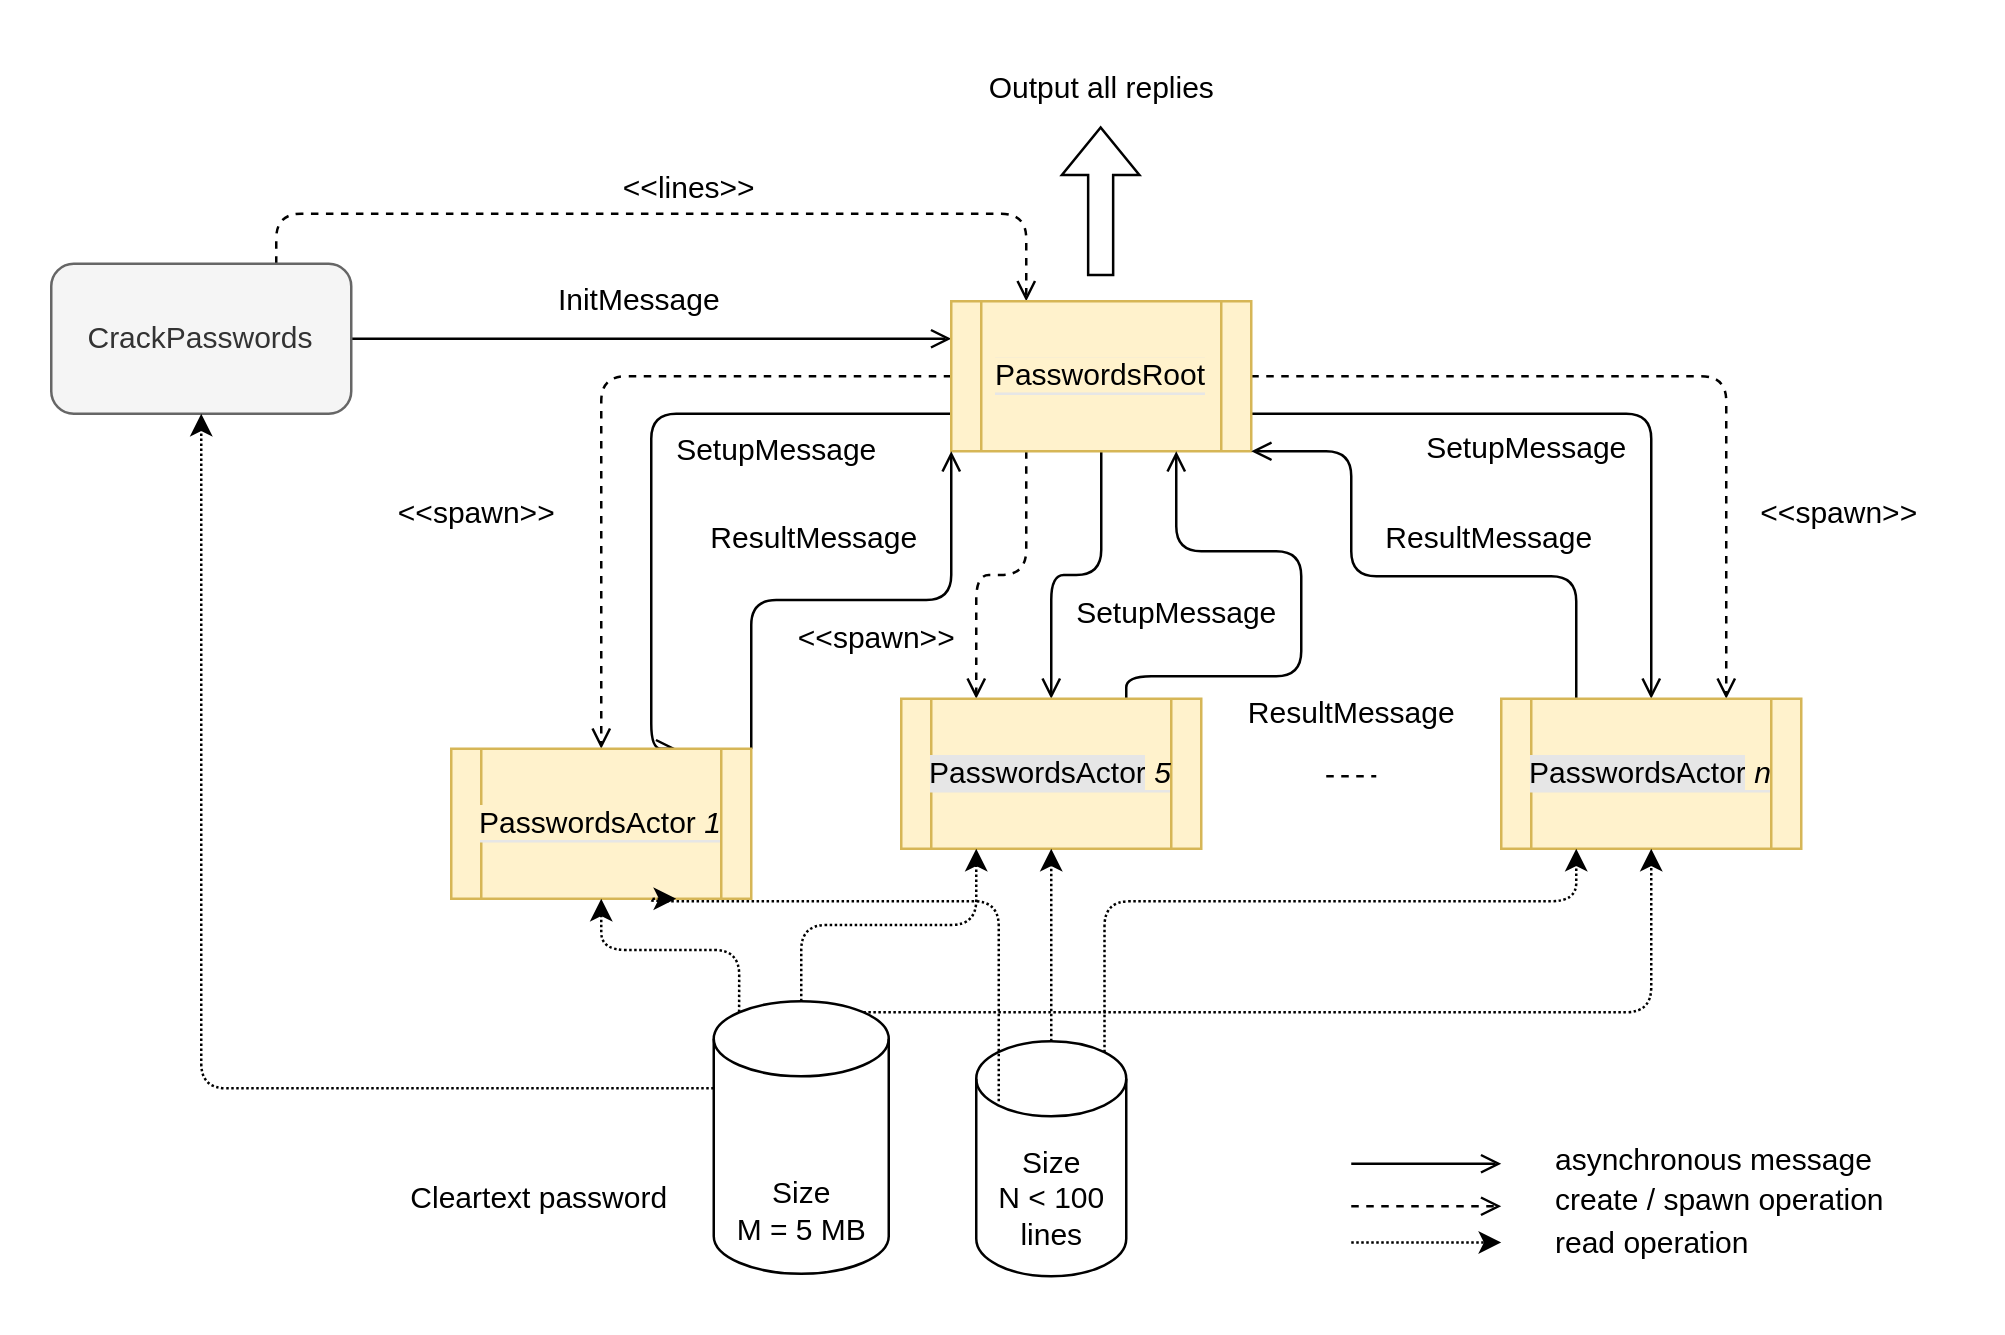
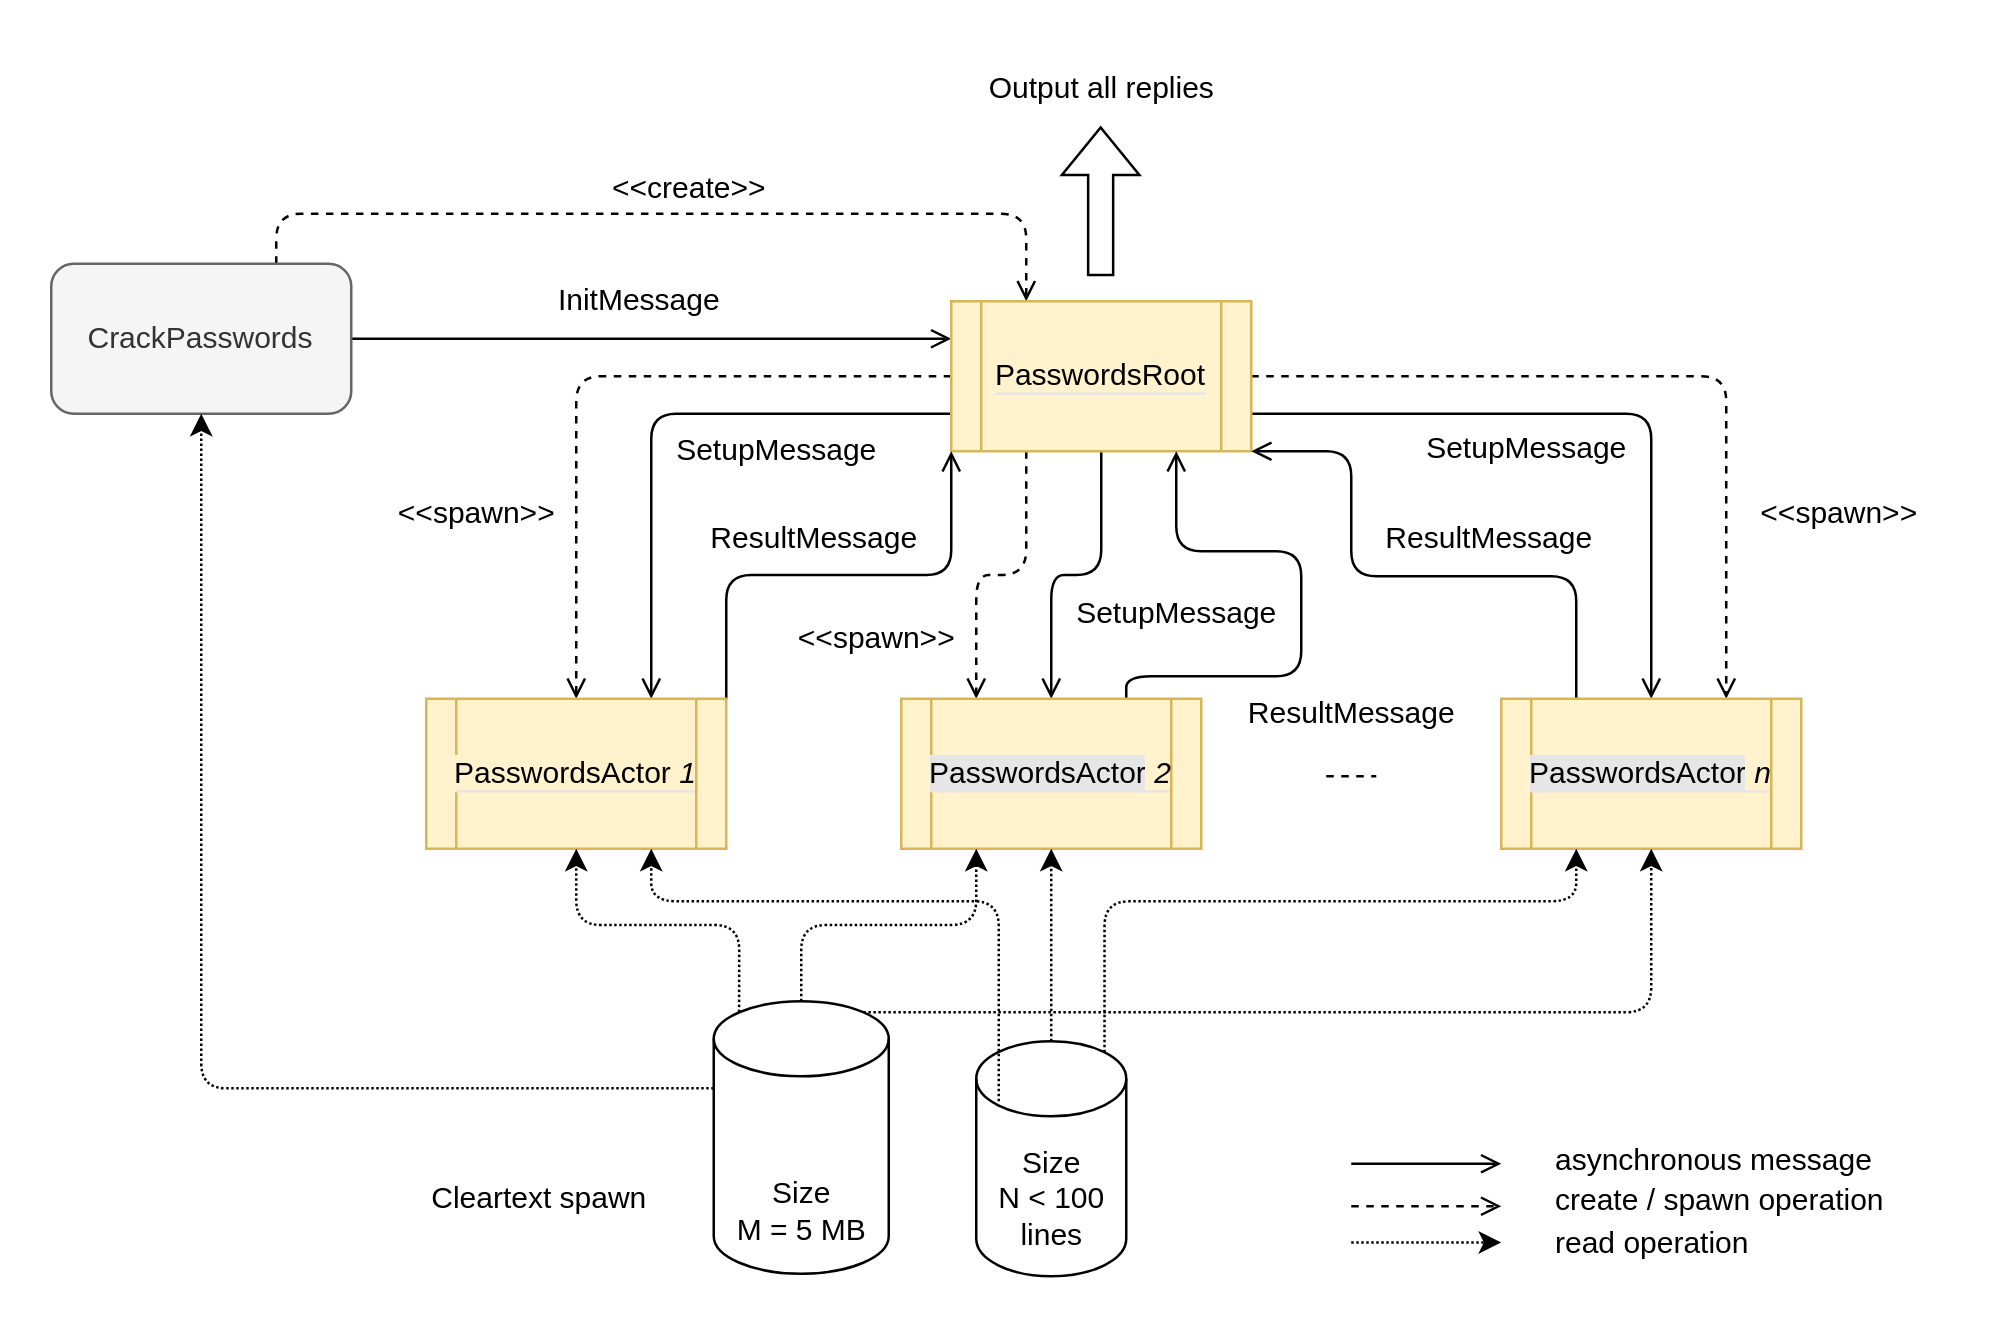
node "<<lines>>": label "<<lines>>" -> "<<create>>"
node "PasswordsActor 5": label "PasswordsActor 5" -> "PasswordsActor 2"
node "PasswordsActor 1": moved (601, 824) -> (576, 774)
node "Cleartext password": label "Cleartext password" -> "Cleartext spawn"
